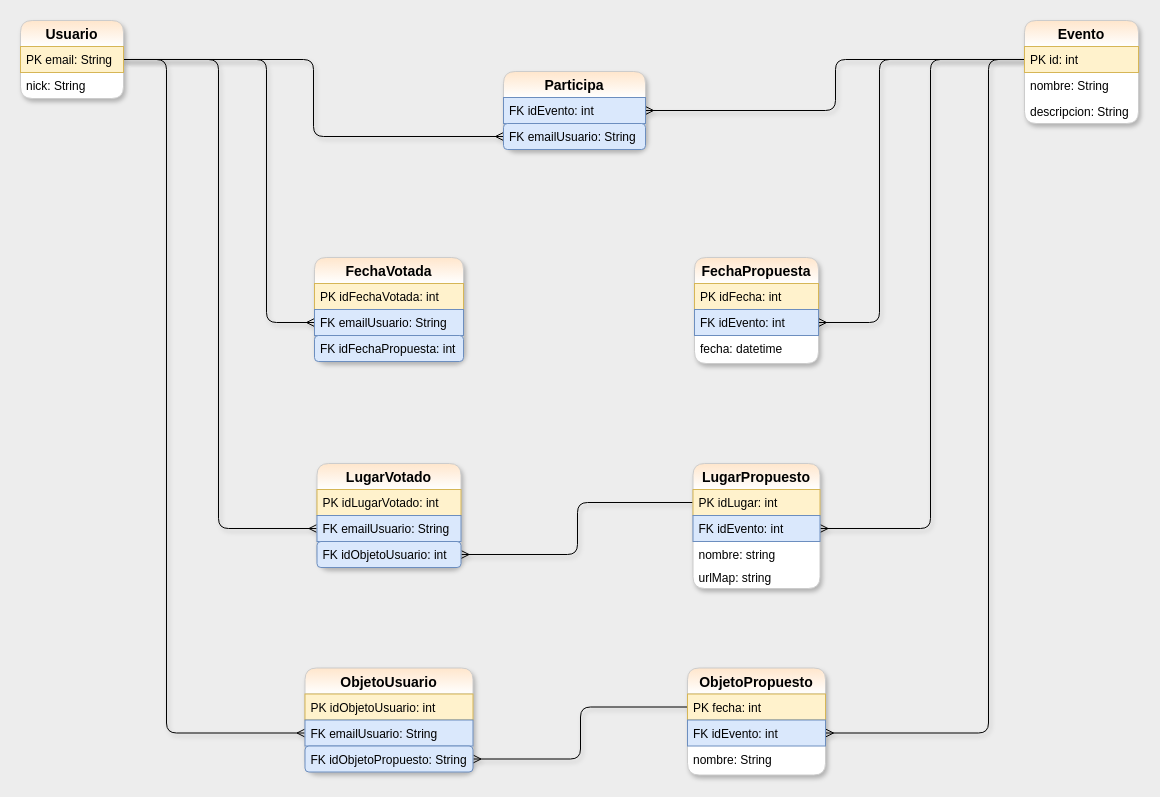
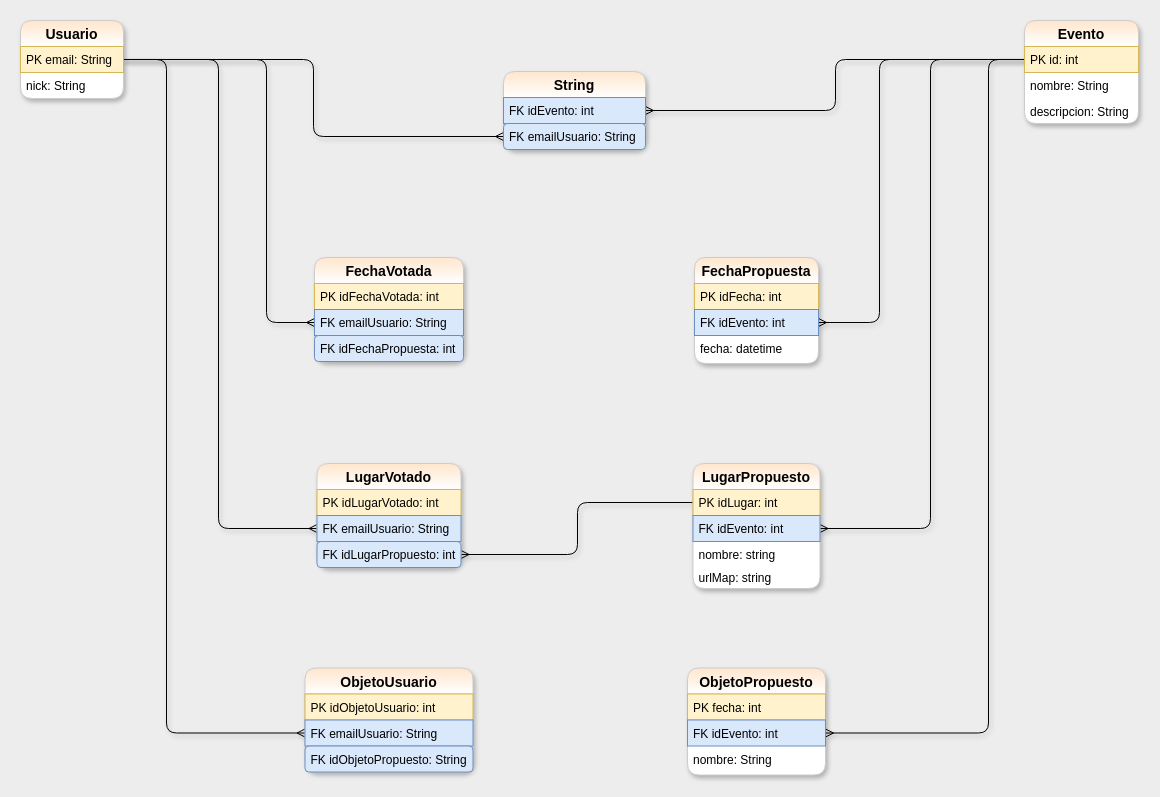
node "Participa": label "Participa" -> "String"
node "FK idObjetoUsuario: int": label "FK idObjetoUsuario: int" -> "FK idLugarPropuesto: int"
edge "PK fecha: int" -> "FK idObjetoPropuesto: String": removed
